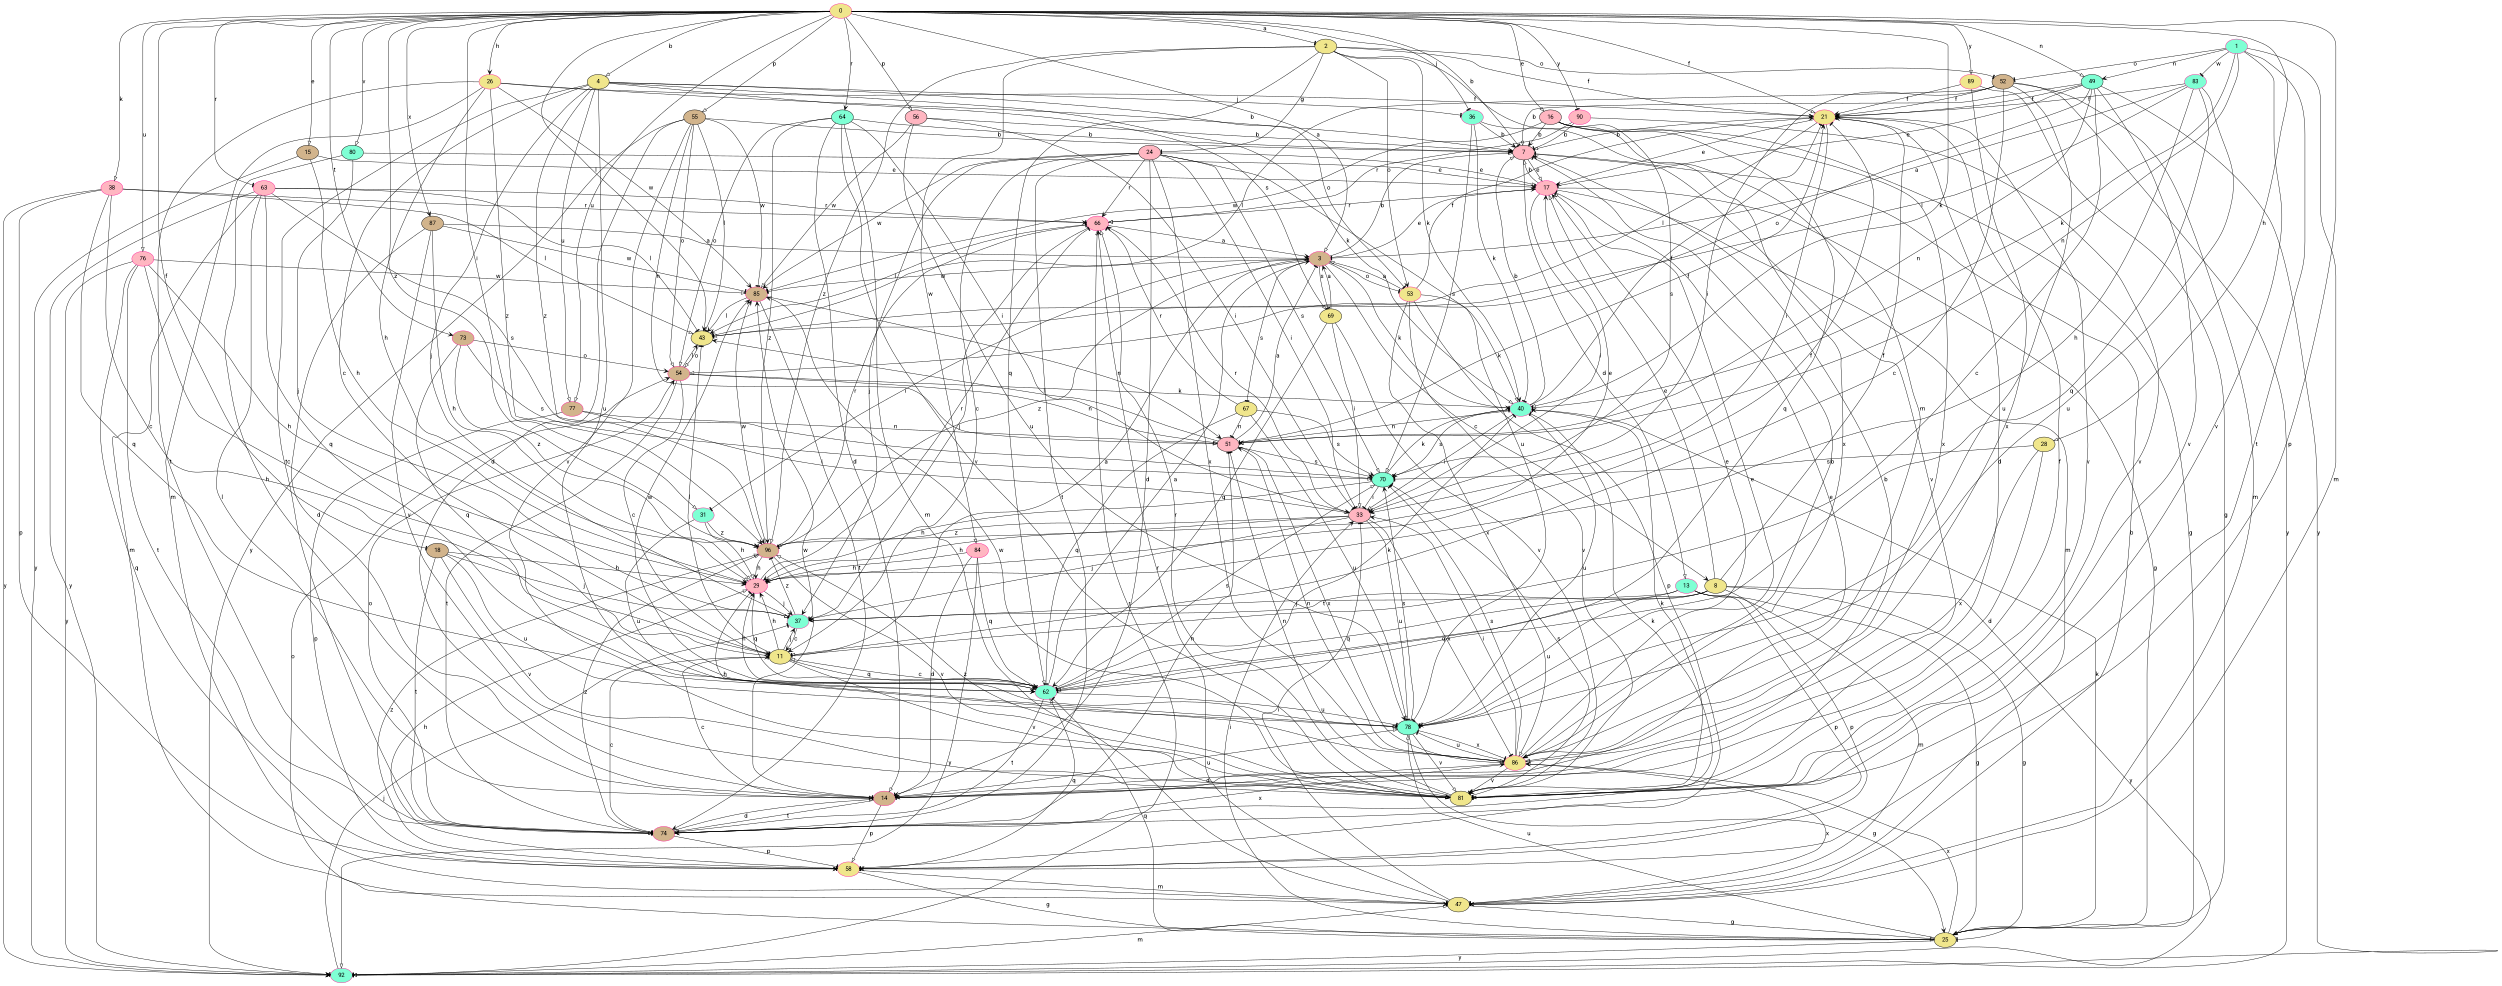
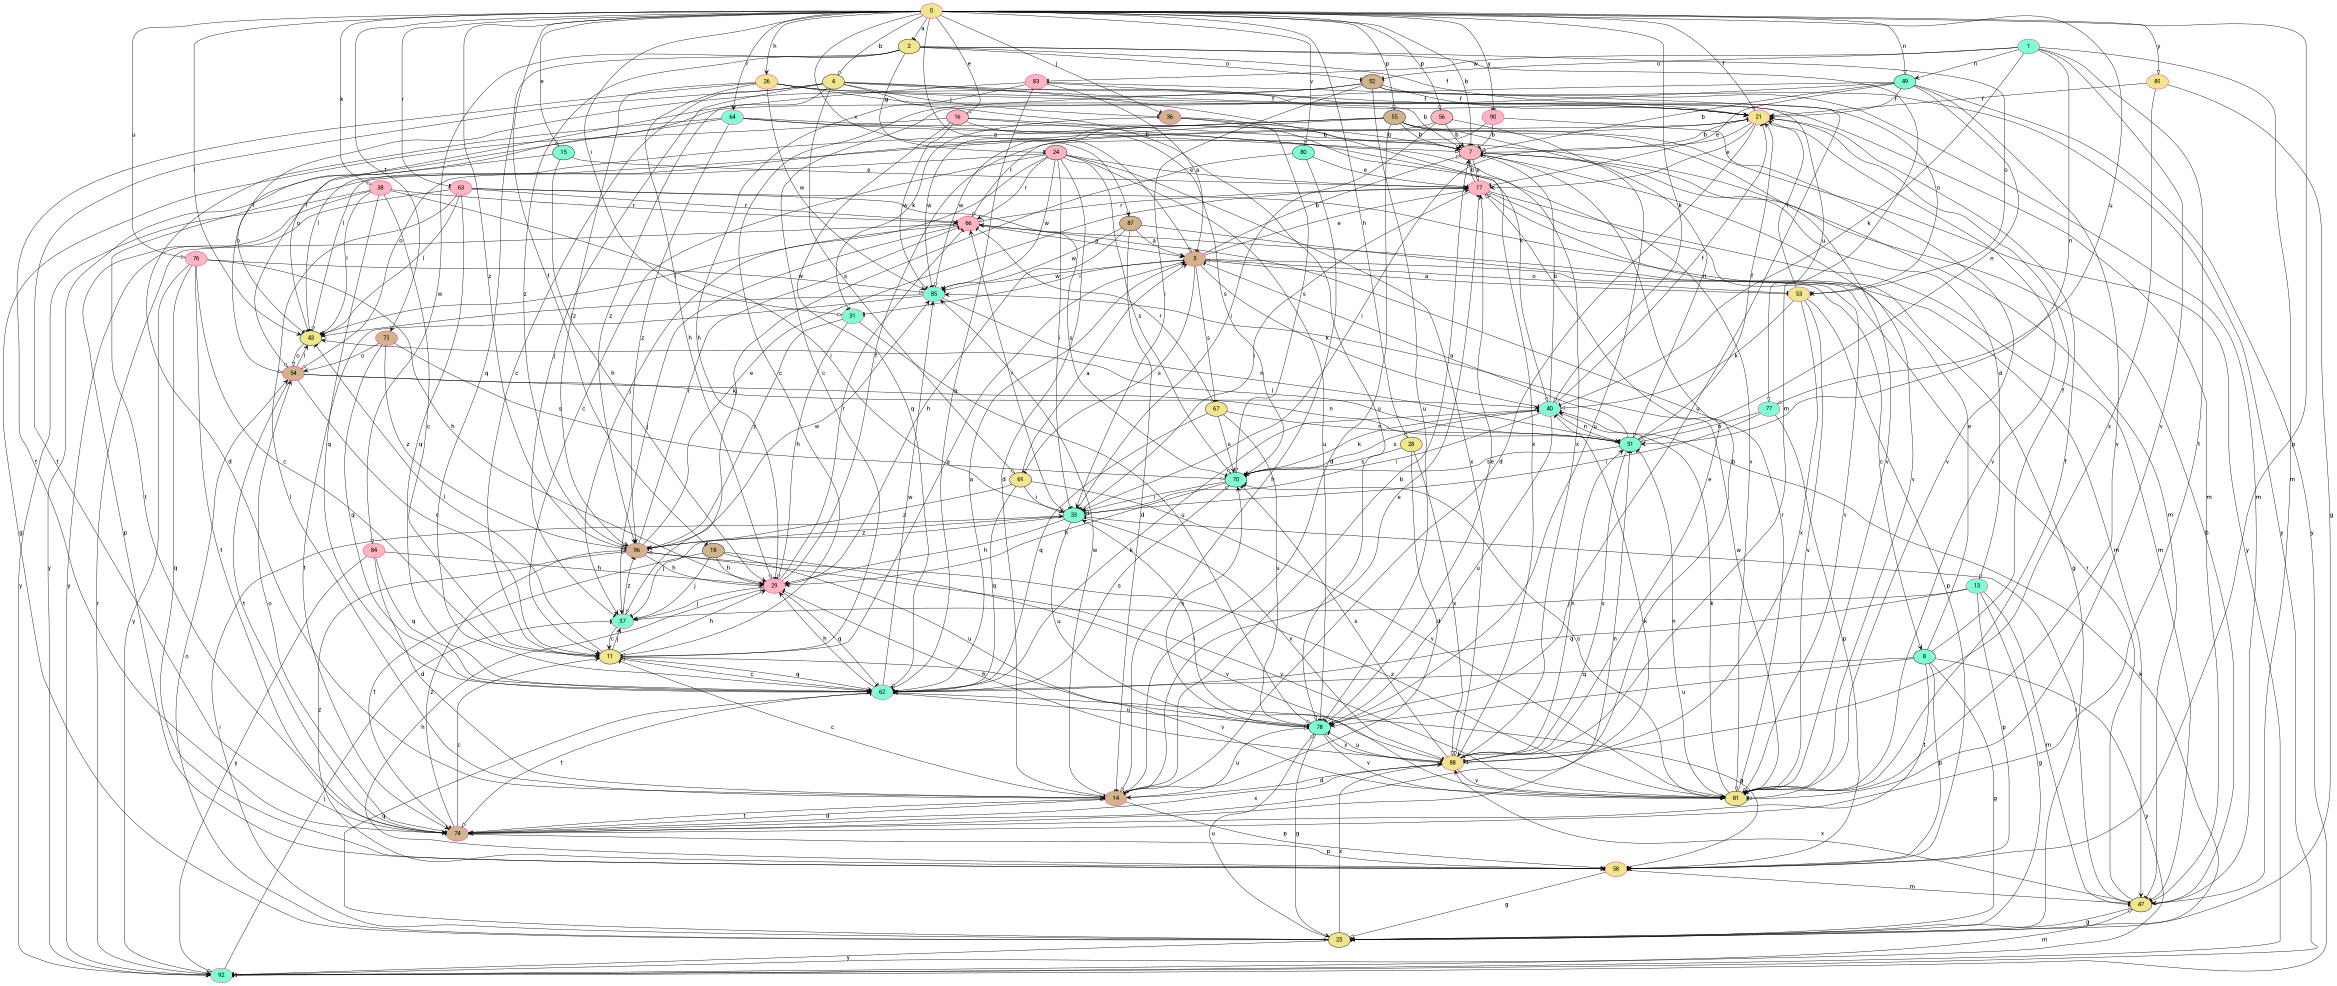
node "83": fillcolor aquamarine -> lightpink
node "64": color black -> deeppink
node "36": fillcolor aquamarine -> tan
node "15": fillcolor tan -> aquamarine
edge "2" -> "40": removed, label "k"
edge "36" -> "40": now "36" -> "31"
node "85": fillcolor tan -> aquamarine
edge "64" -> "33": now "38" -> "33"
edge "3" -> "96": now "69" -> "96"
node "77": fillcolor tan -> aquamarine
node "51": fillcolor lightpink -> aquamarine
node "33": fillcolor lightpink -> aquamarine
node "8": fillcolor khaki -> aquamarine
edge "8" -> "37": now "8" -> "74"
node "86": label "86" -> "88"
